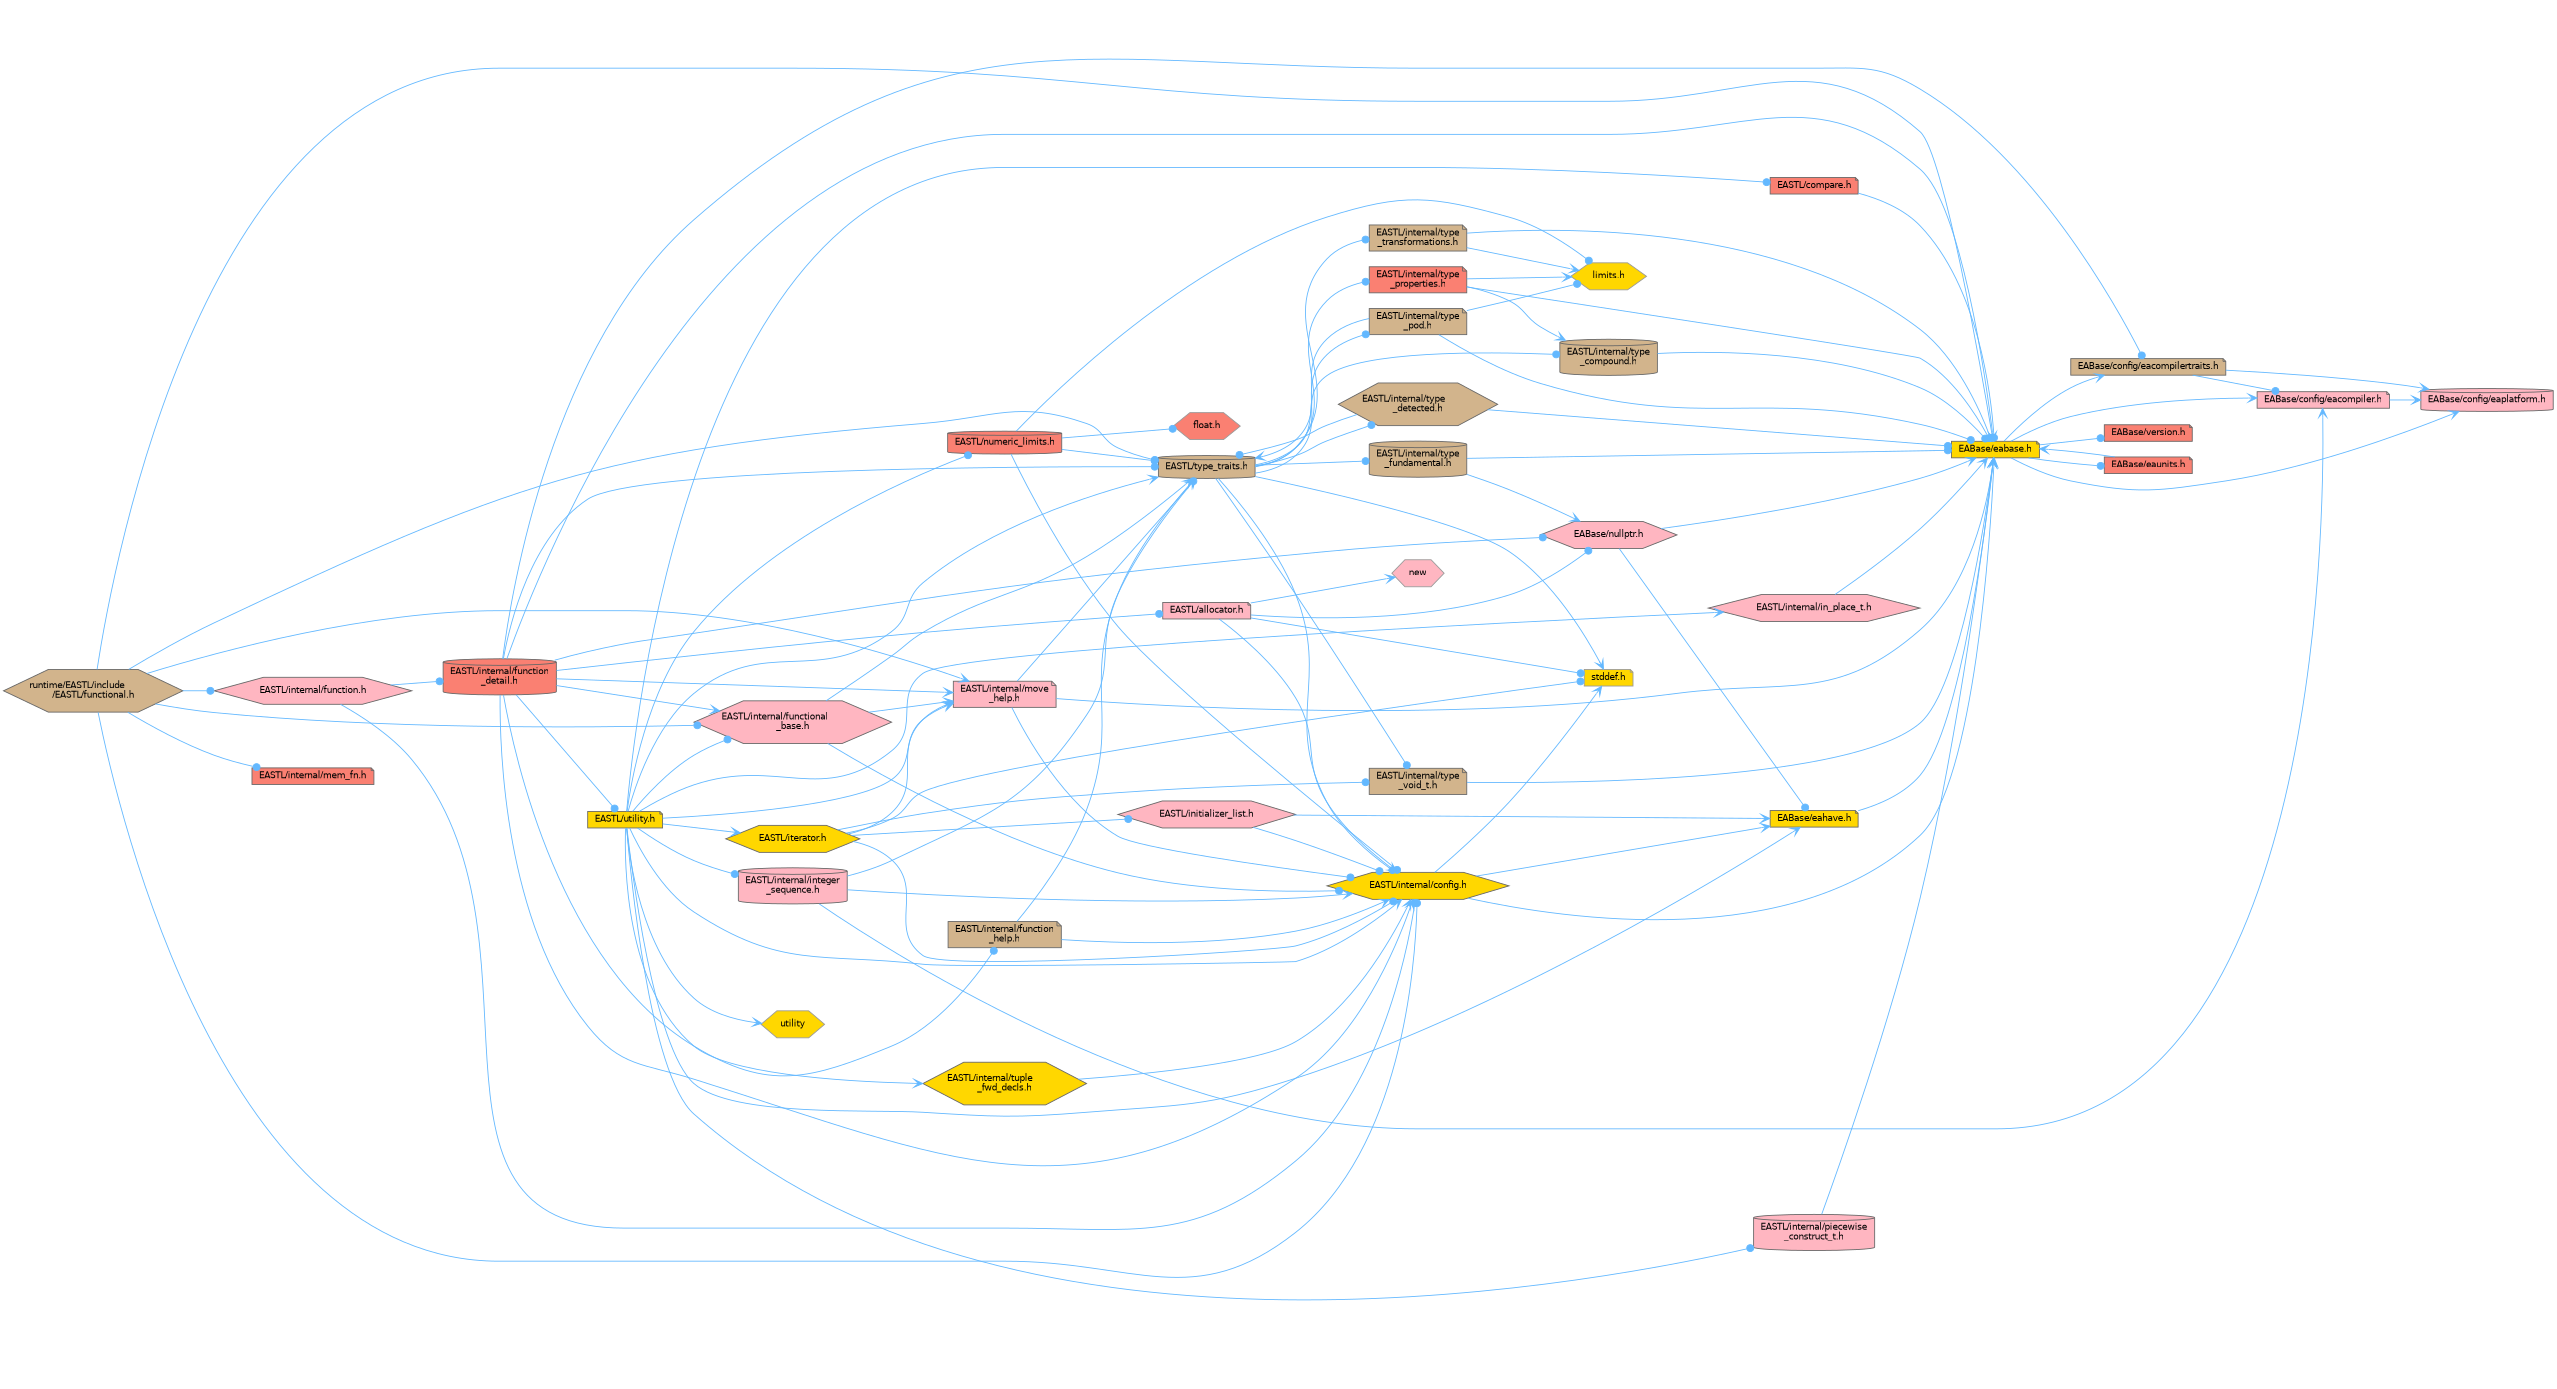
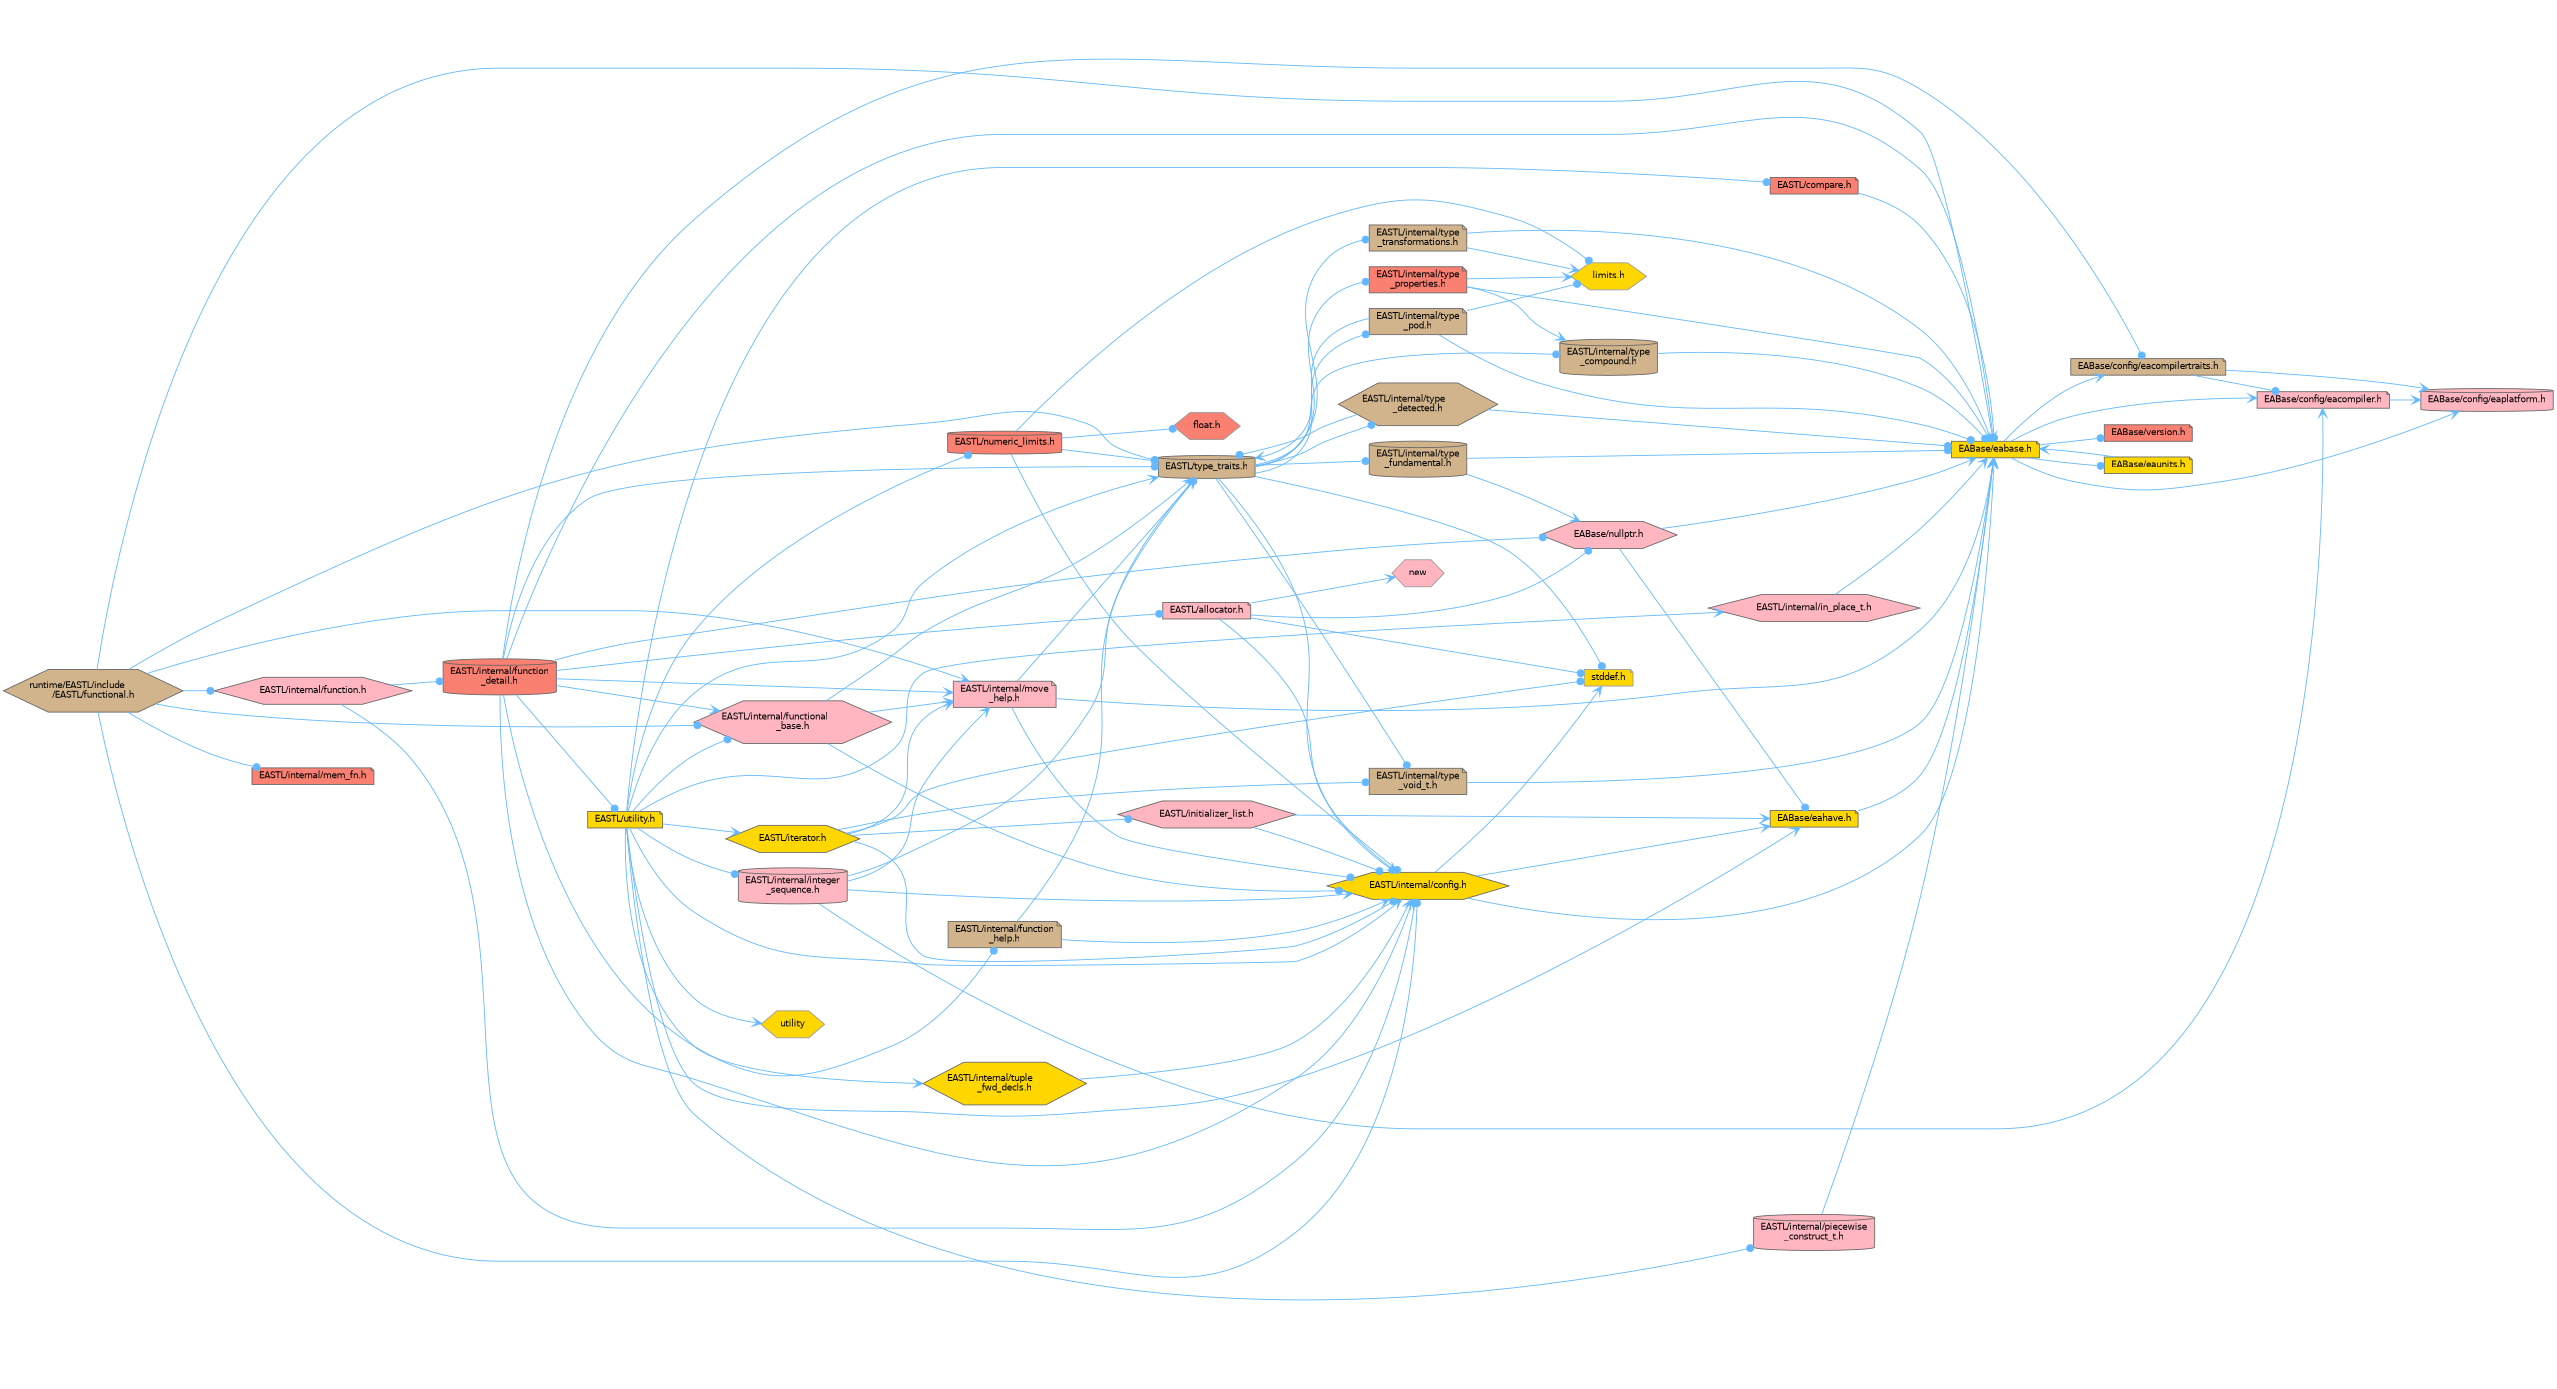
node "EABase/eaunits.h": fillcolor salmon -> gold
edge "EASTL/type_traits.h" -> "stddef.h": arrowhead vee -> dot
edge "EASTL/utility.h" -> "EASTL/internal/move _help.h": now "EASTL/internal/integer _sequence.h" -> "EASTL/internal/move _help.h"
